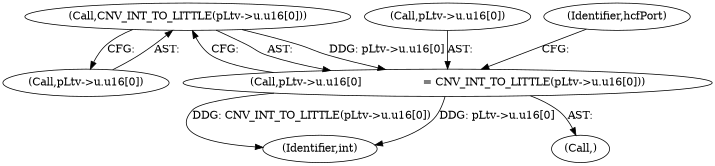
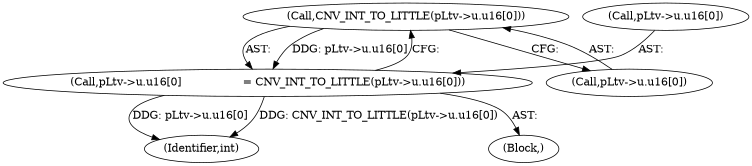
node "(Identifier,hcfPort)": removed
node "(Call,)": label "(Call,)" -> "(Block,)"
